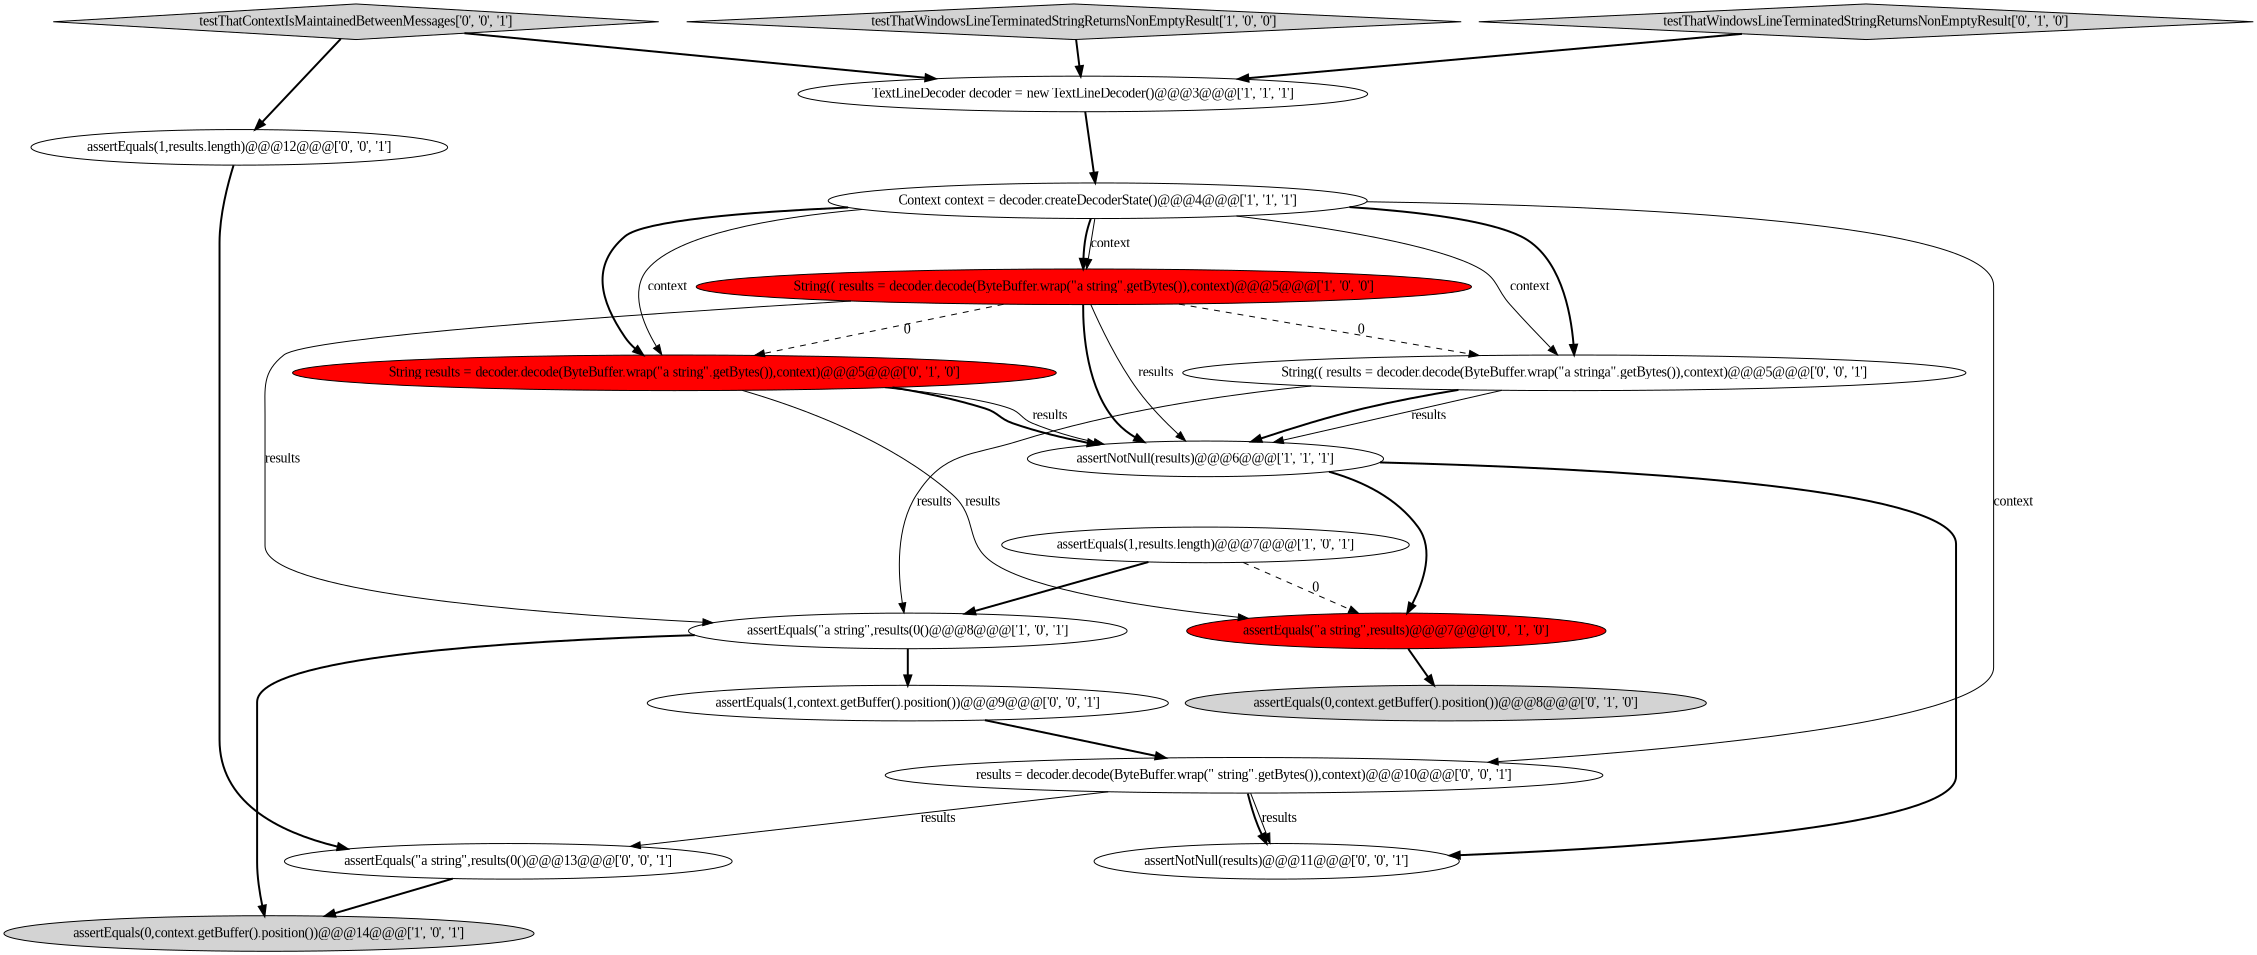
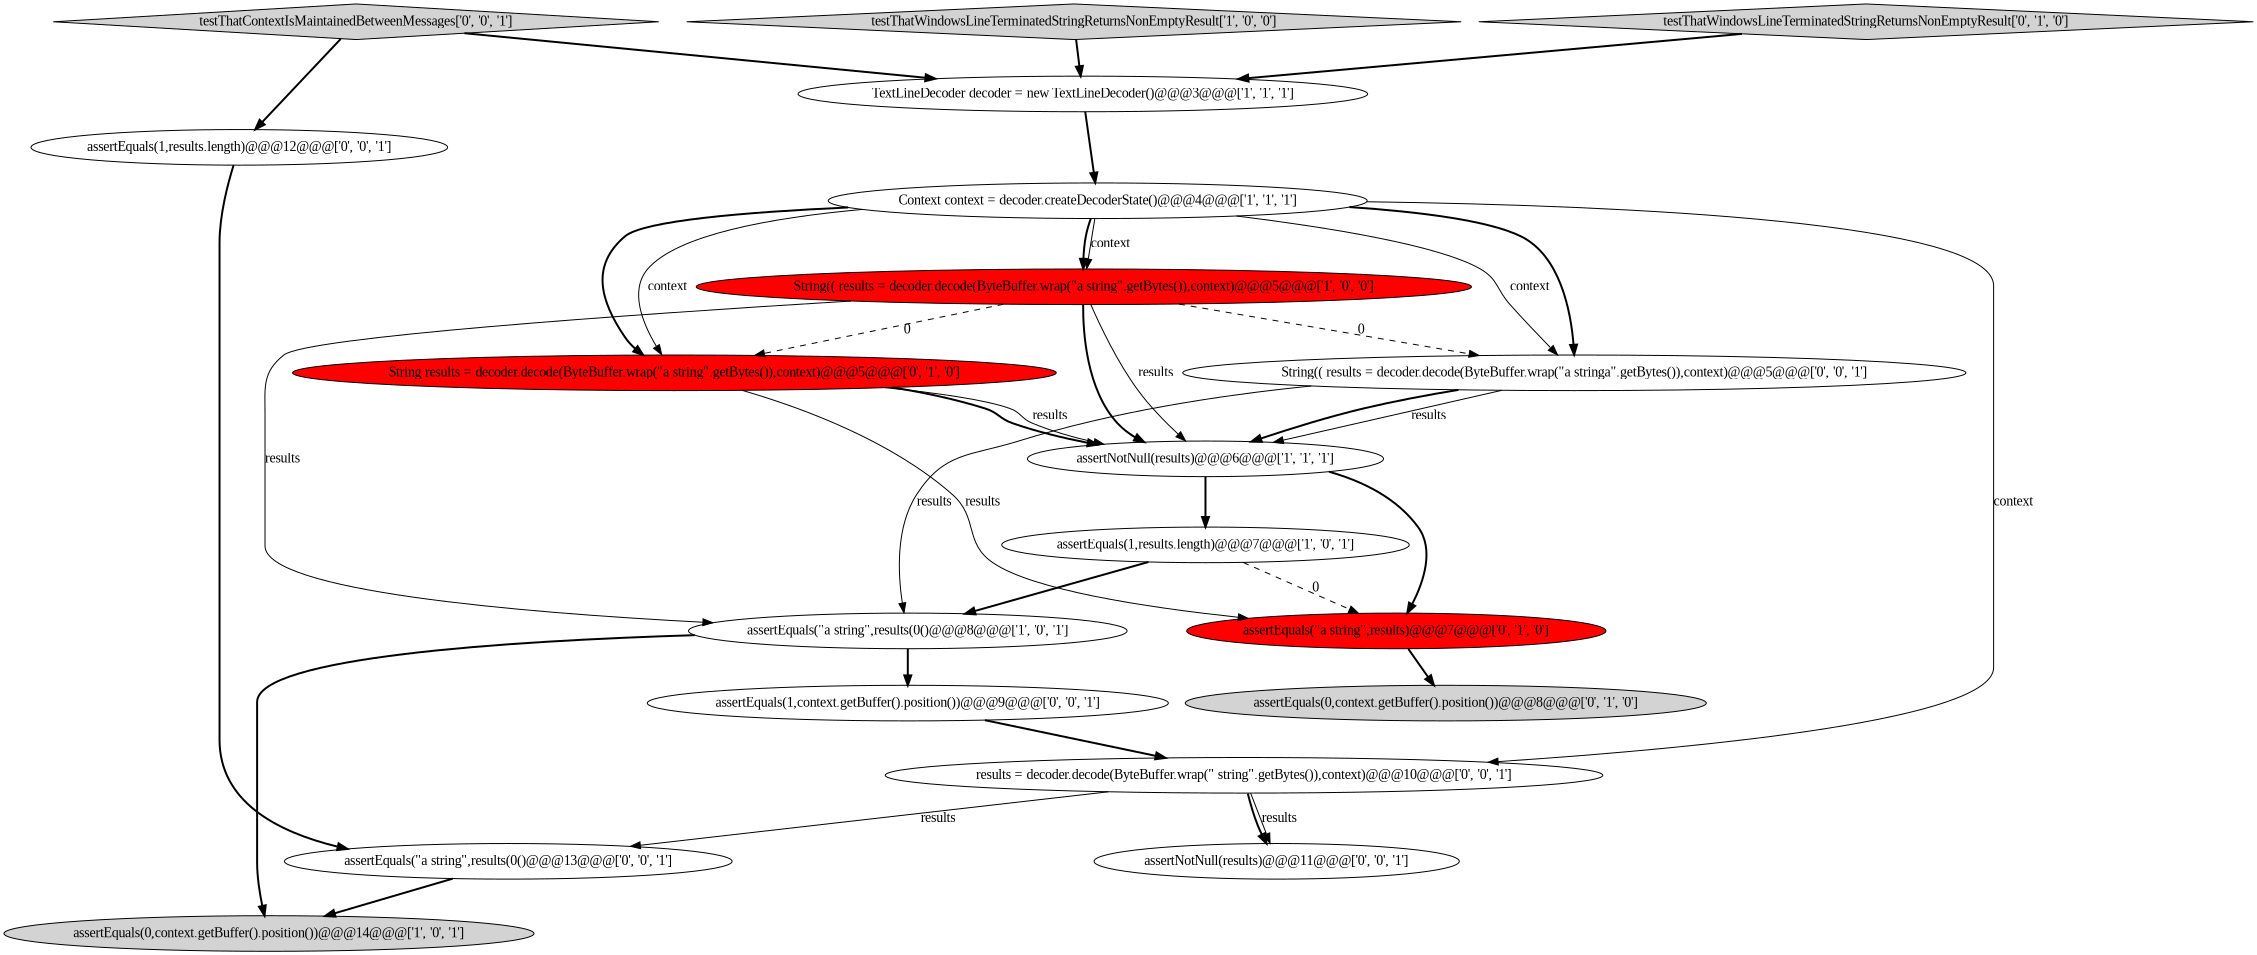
edge "assertNotNull(results)@@@6@@@['1', '1', '1']" -> "assertNotNull(results)@@@11@@@['0', '0', '1']": now "assertNotNull(results)@@@6@@@['1', '1', '1']" -> "assertEquals(1,results.length)@@@7@@@['1', '0', '1']"
